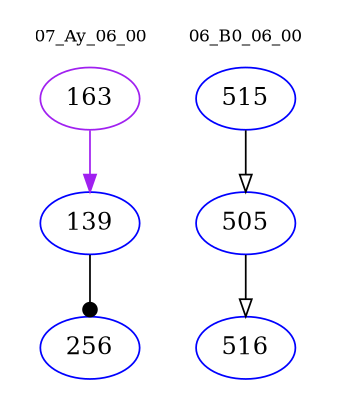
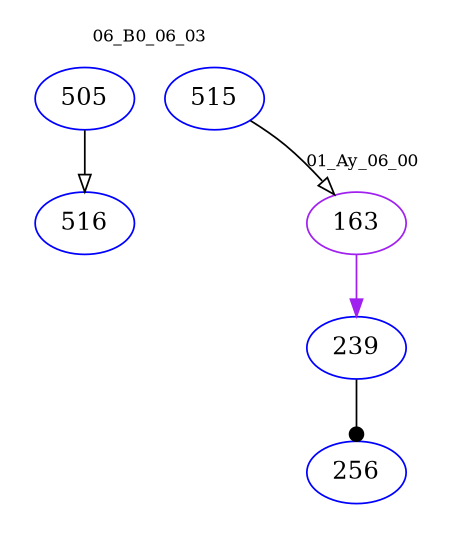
cluster "07_Ay_06_00": label "07_Ay_06_00" -> "01_Ay_06_00"
cluster "06_B0_06_00": label "06_B0_06_00" -> "06_B0_06_03"
edge "515" -> "505": now "515" -> "163"
node "139": label "139" -> "239"
